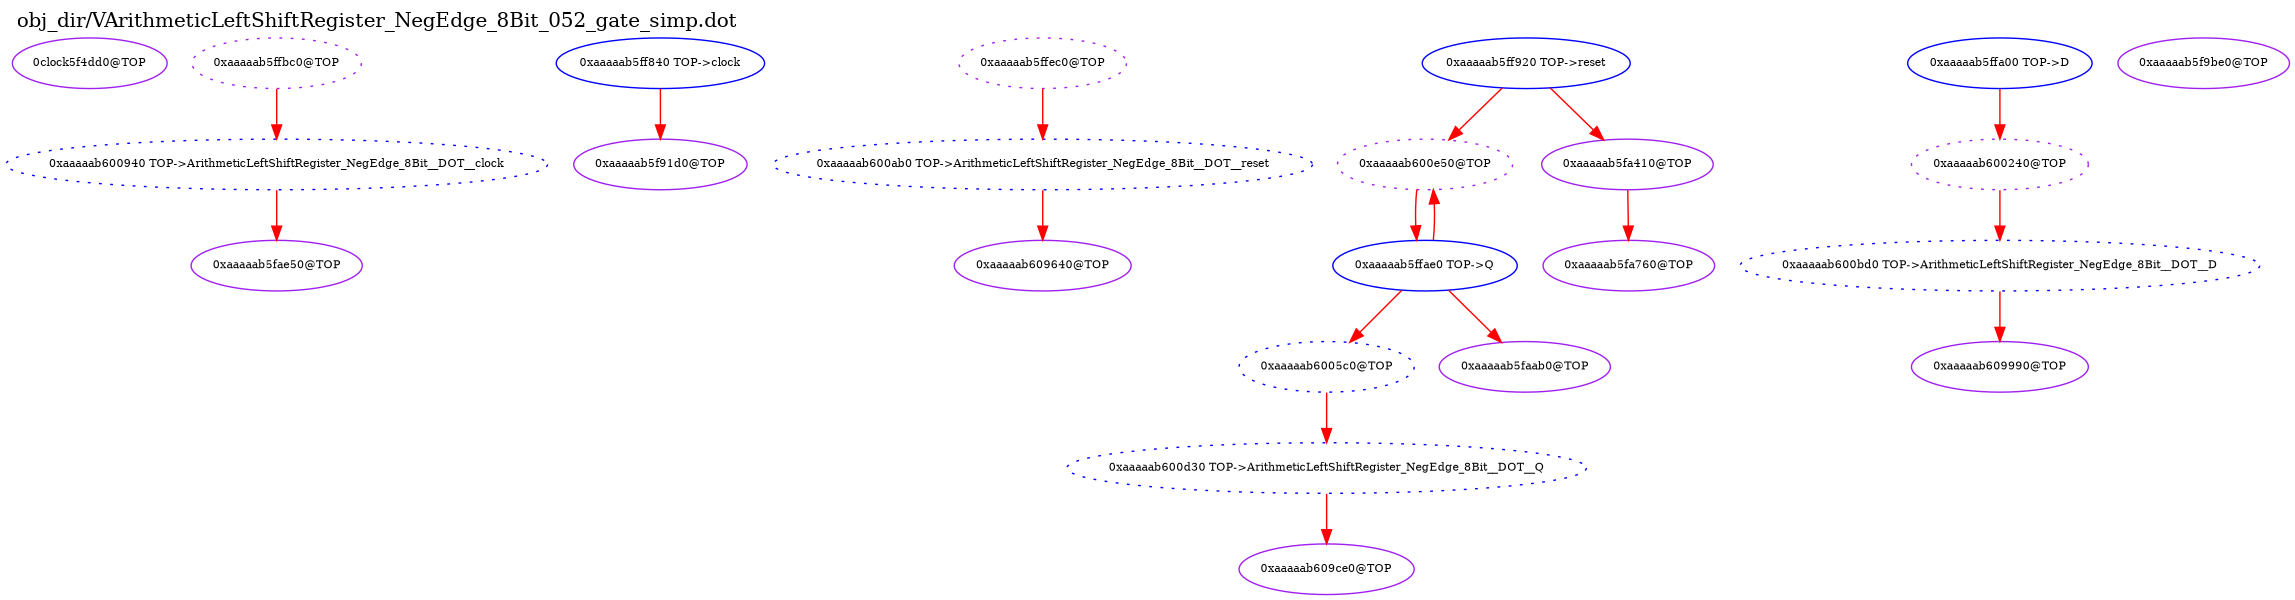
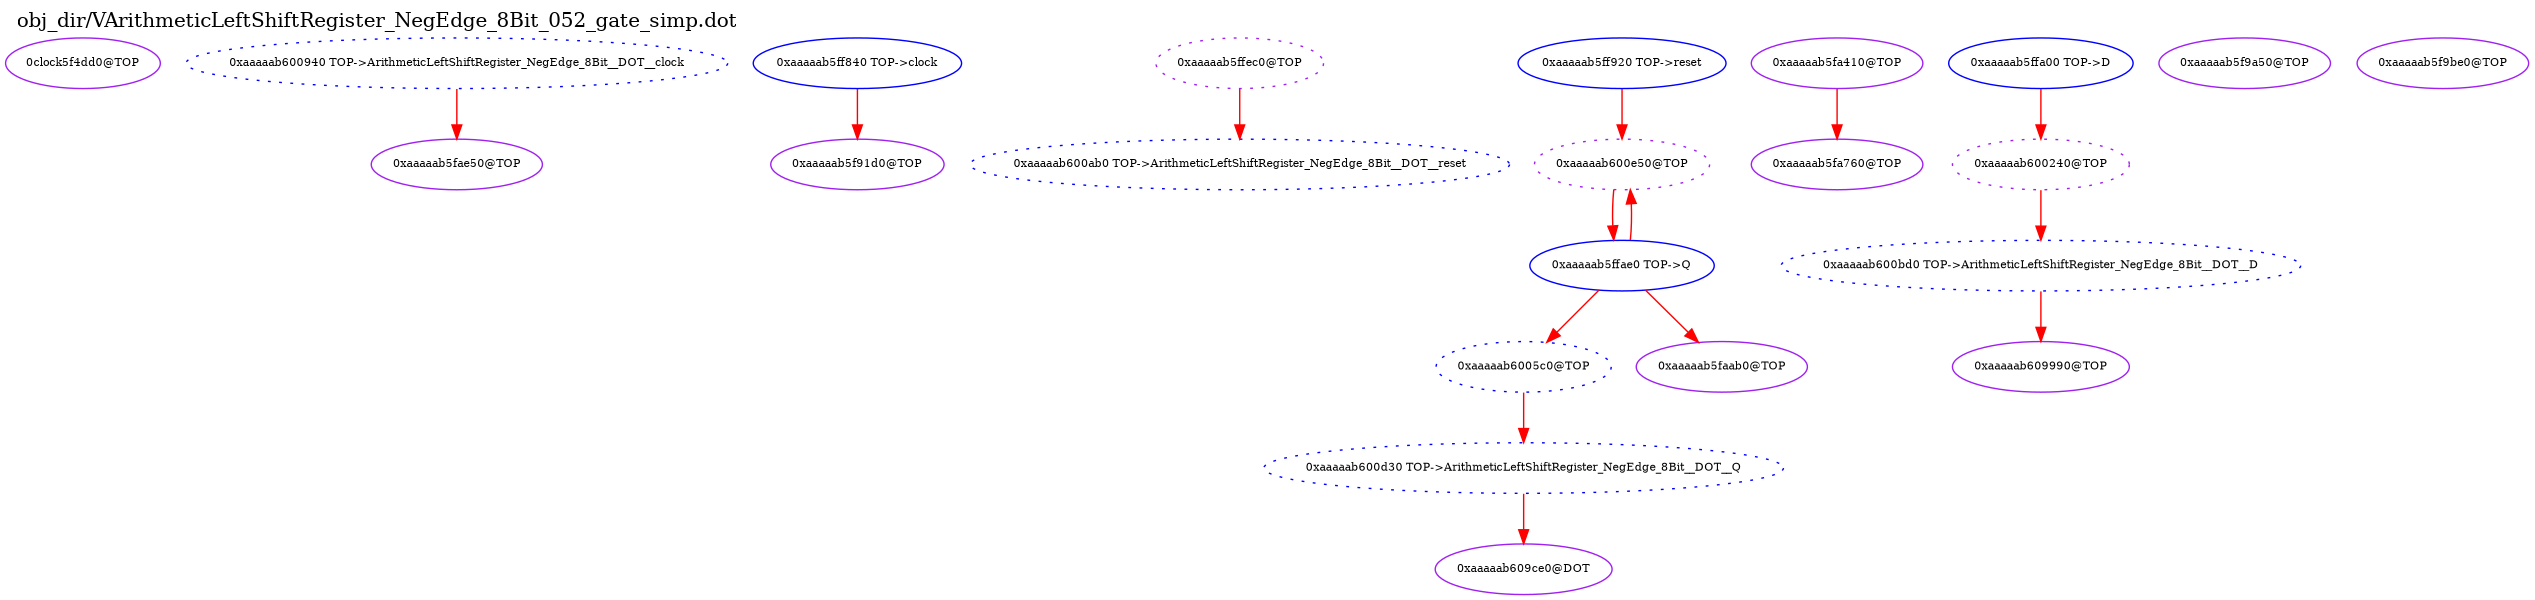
node "0xaaaaab5ffbc0@TOP": removed
node "0xaaaaab5f9a50@TOP": added
edge "0xaaaaab5ff920 TOP->reset" -> "0xaaaaab5fa410@TOP": removed
node "0xaaaaab609640@TOP": removed
node "0xaaaaab609ce0@TOP": label "0xaaaaab609ce0@TOP" -> "0xaaaaab609ce0@DOT"
